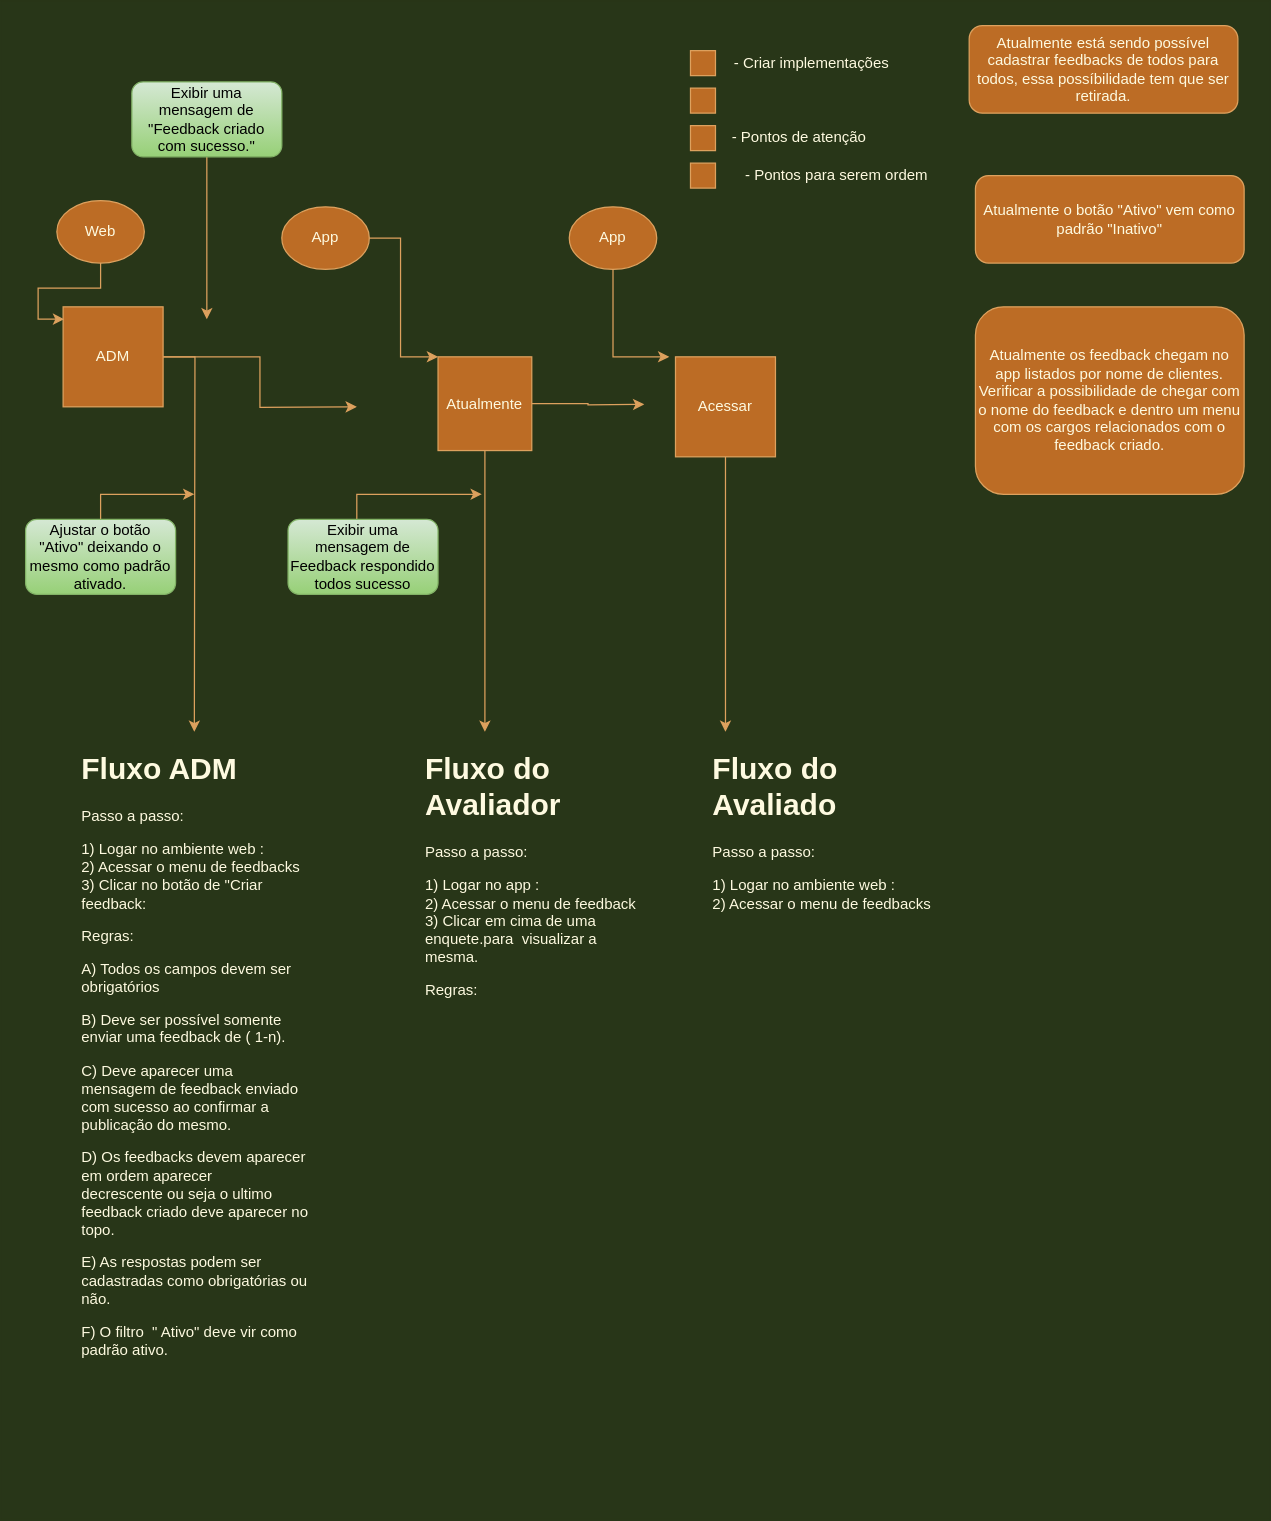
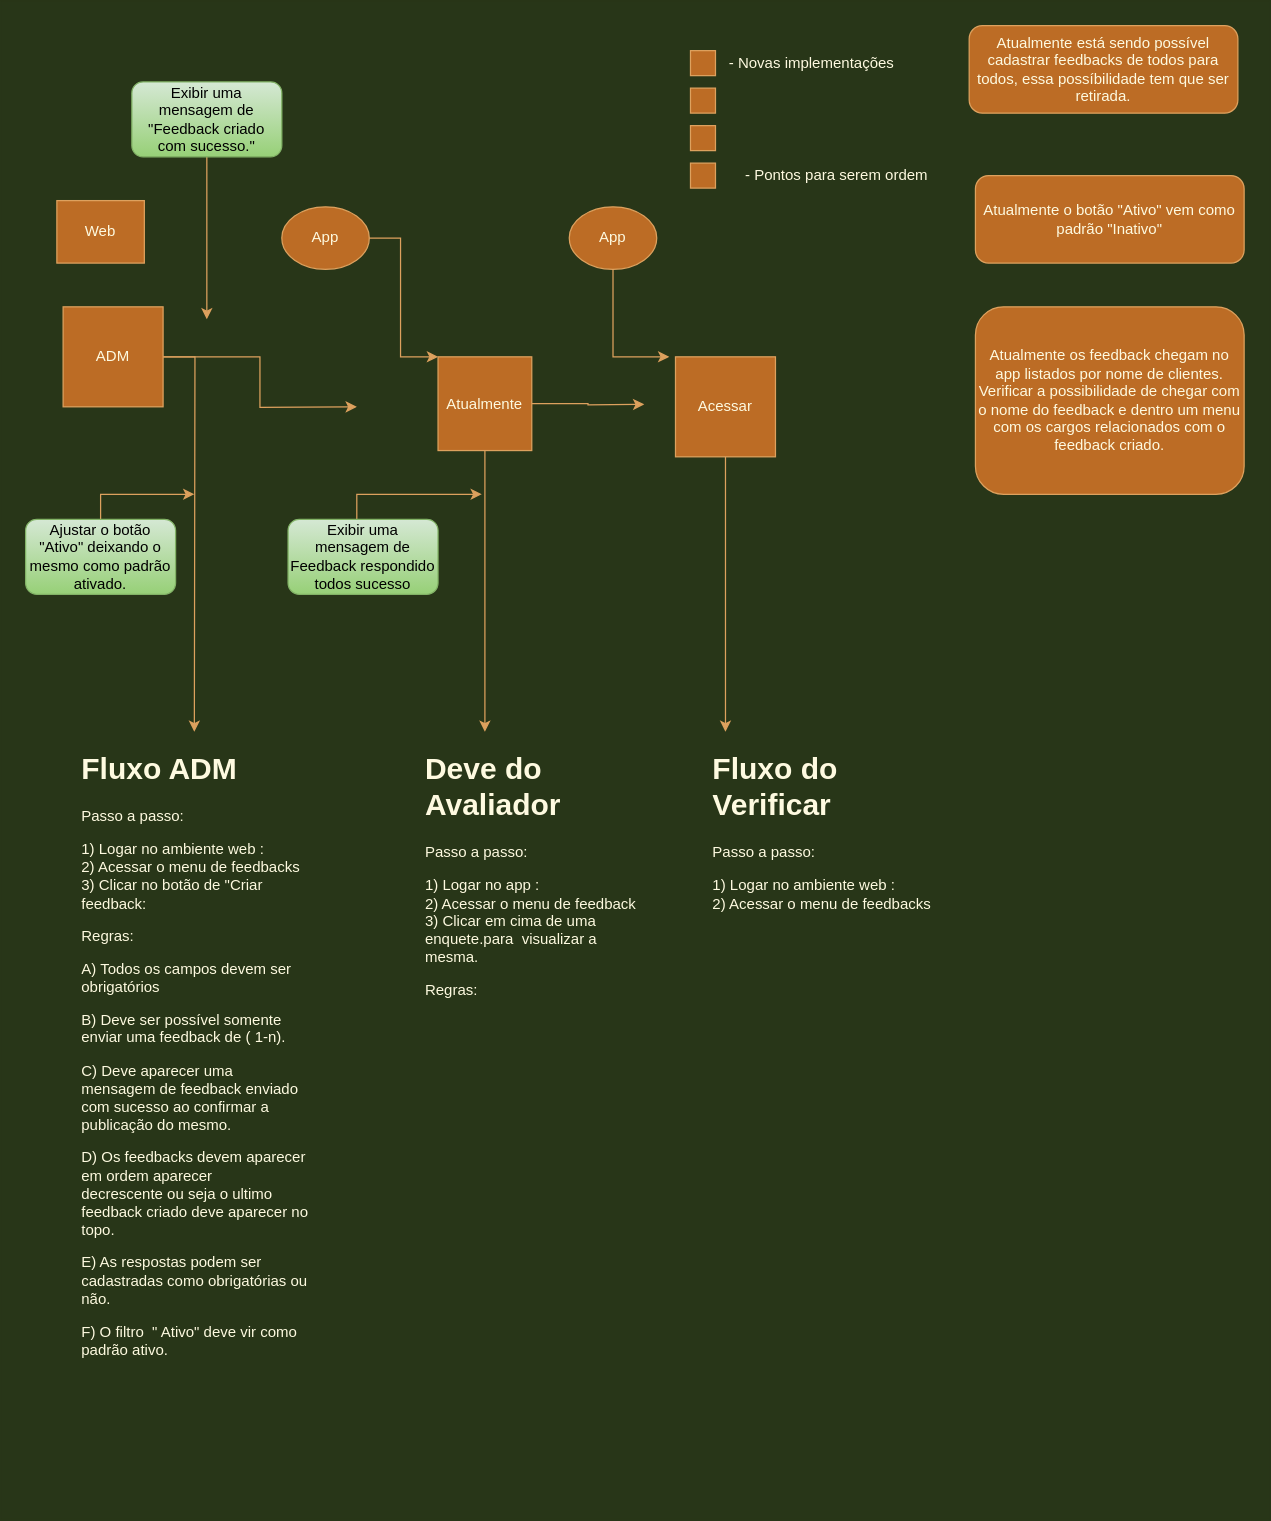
node "- Criar implementações": label "- Criar implementações" -> "- Novas implementações"
node "- Pontos de atenção": removed
node "Web": shape ellipse -> rectangle
edge "Web" -> "ADM": removed
node "Fluxo do AvaliadoPasso a passo: 1) Logar no ambiente web : 2) Acessar o menu de feedbacks": label "Fluxo do AvaliadoPasso a passo: 1) Logar no ambiente web : 2) Acessar o menu de feedbacks" -> "Fluxo do VerificarPasso a passo: 1) Logar no ambiente web : 2) Acessar o menu de feedbacks"
node "Fluxo do AvaliadorPasso a passo: 1) Logar no app : 2) Acessar o menu de feedback 3) Clicar em cima de uma enquete.para visualizar a mesma. Regras:": label "Fluxo do AvaliadorPasso a passo: 1) Logar no app : 2) Acessar o menu de feedback 3) Clicar em cima de uma enquete.para visualizar a mesma. Regras:" -> "Deve do AvaliadorPasso a passo: 1) Logar no app : 2) Acessar o menu de feedback 3) Clicar em cima de uma enquete.para visualizar a mesma. Regras:"
